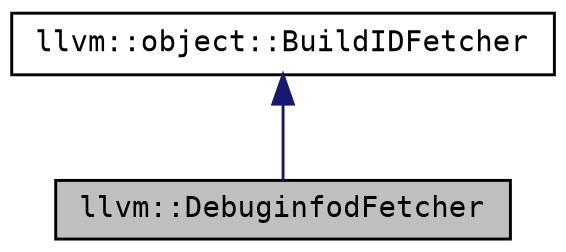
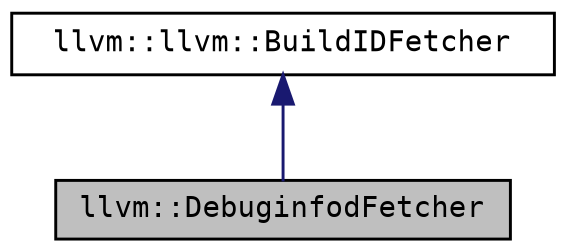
node "llvm::object::BuildIDFetcher": label "llvm::object::BuildIDFetcher" -> "llvm::llvm::BuildIDFetcher"
